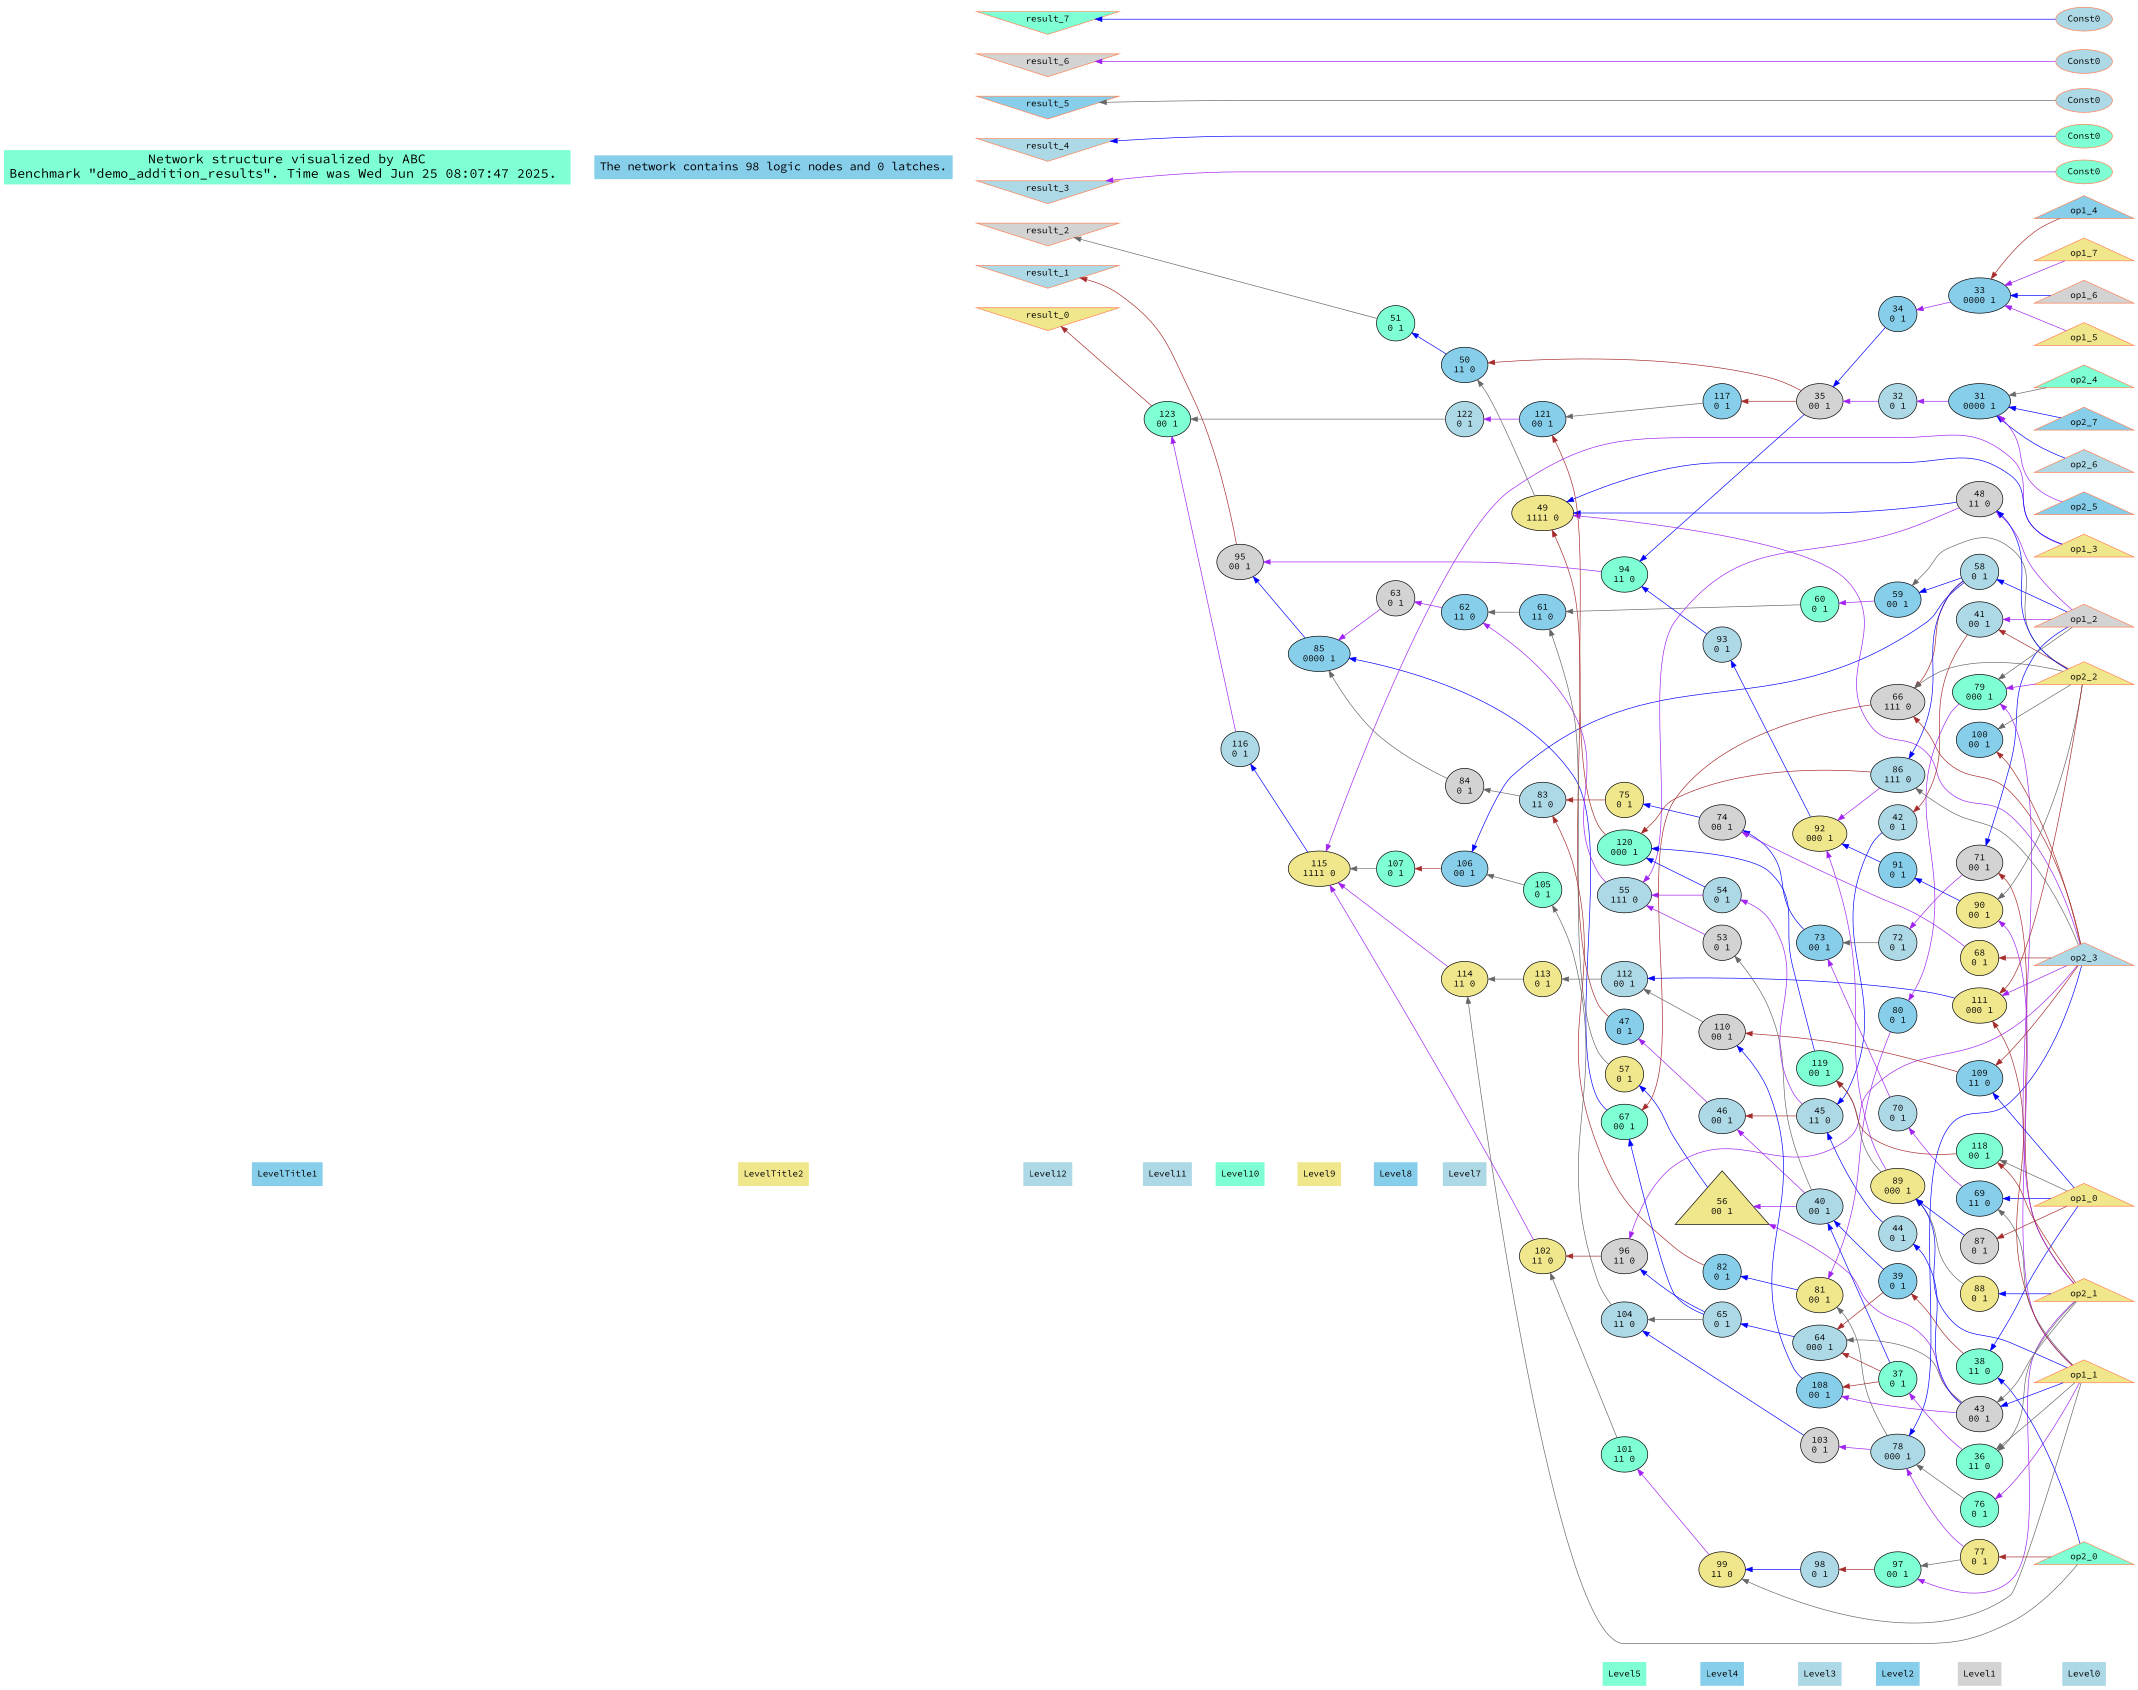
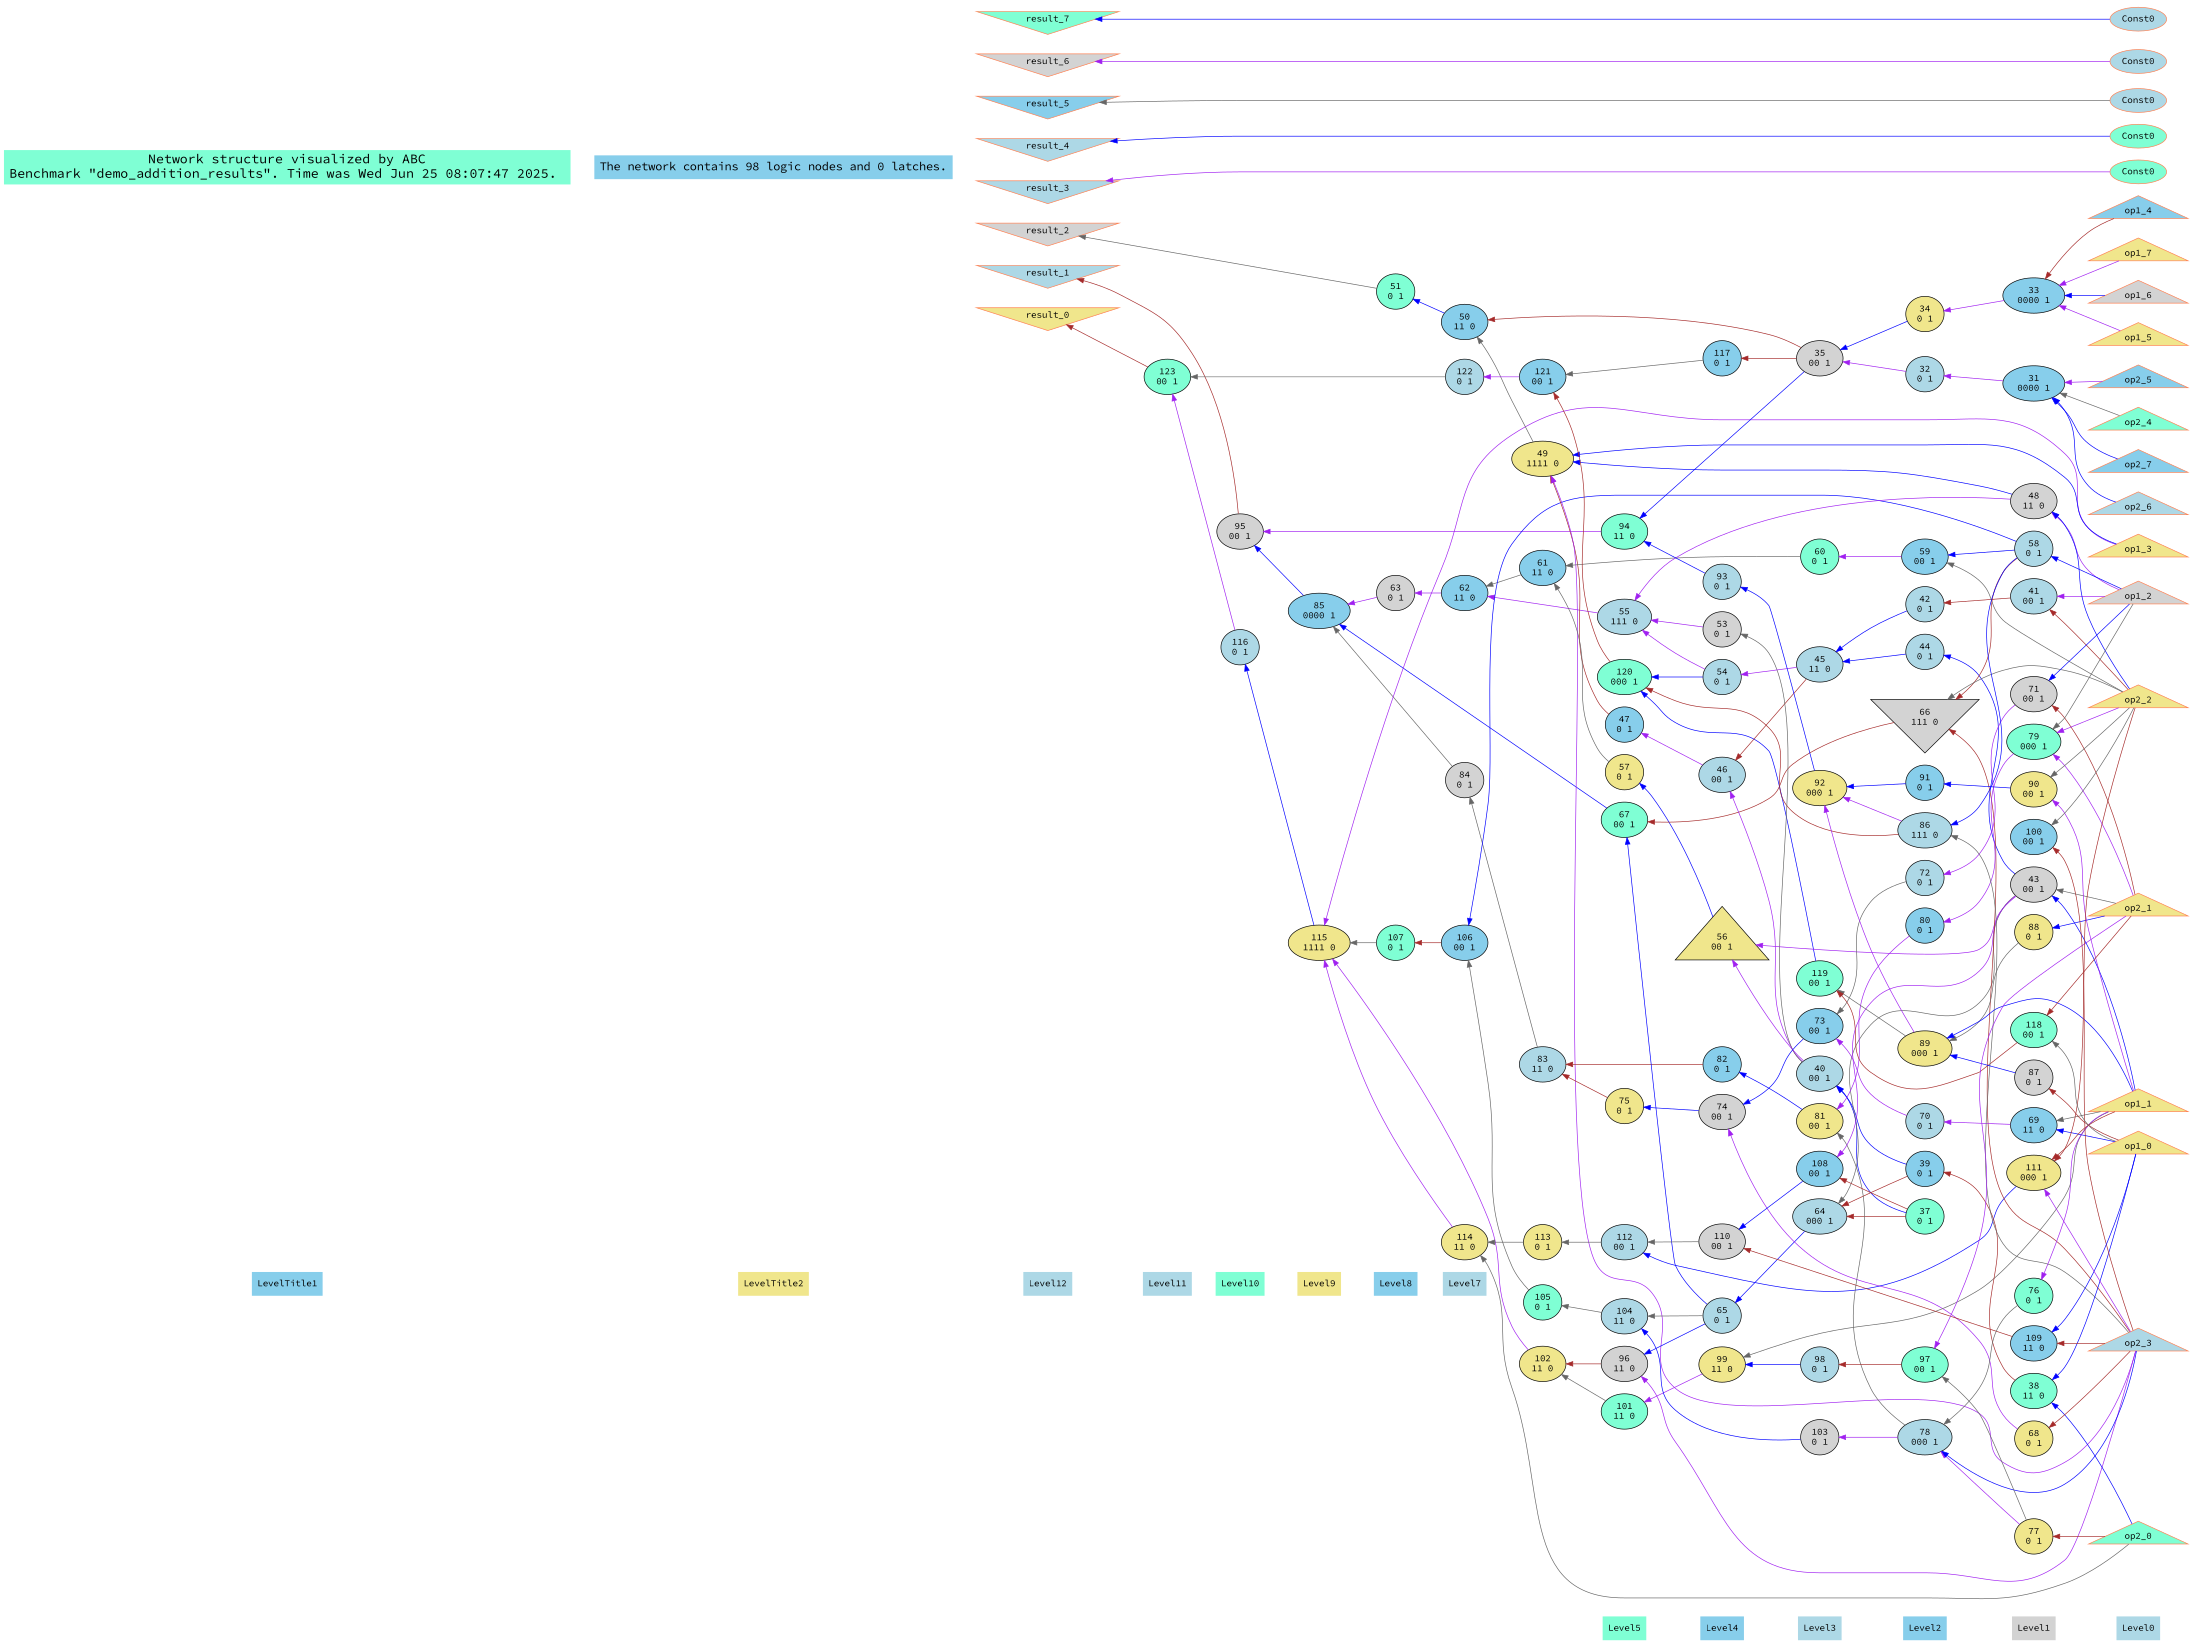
node "34 0 1": fillcolor skyblue -> khaki
node "66 111 0": shape ellipse -> invtriangle
node "36 11 0": removed
